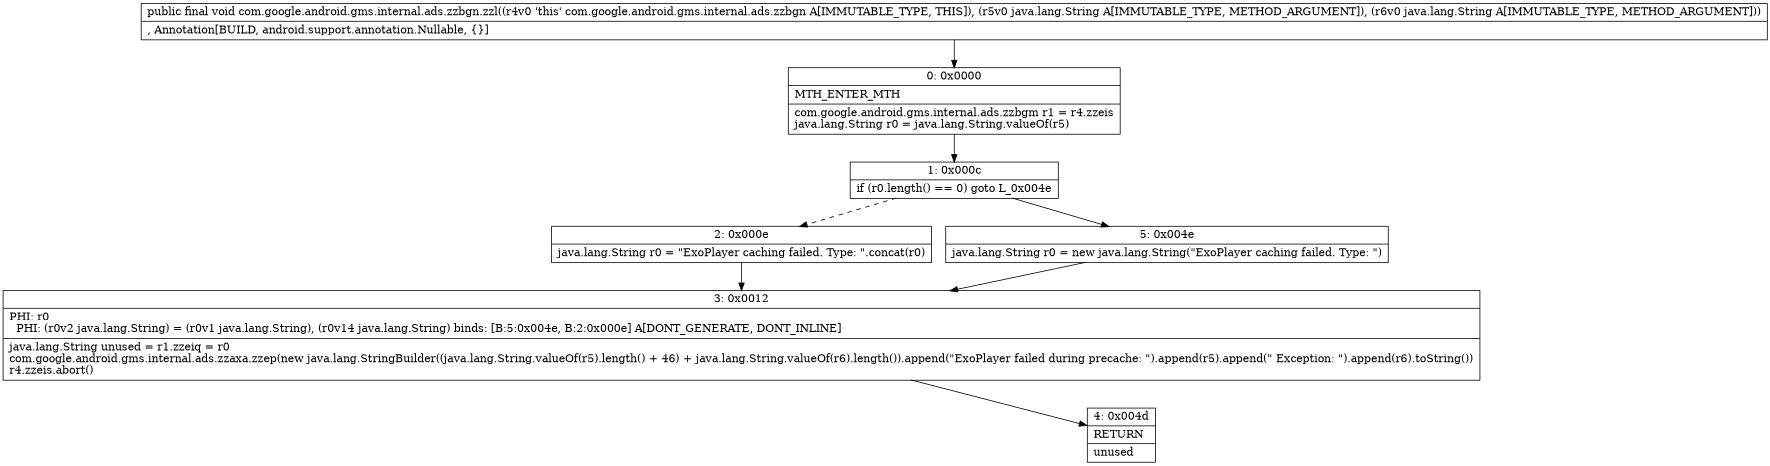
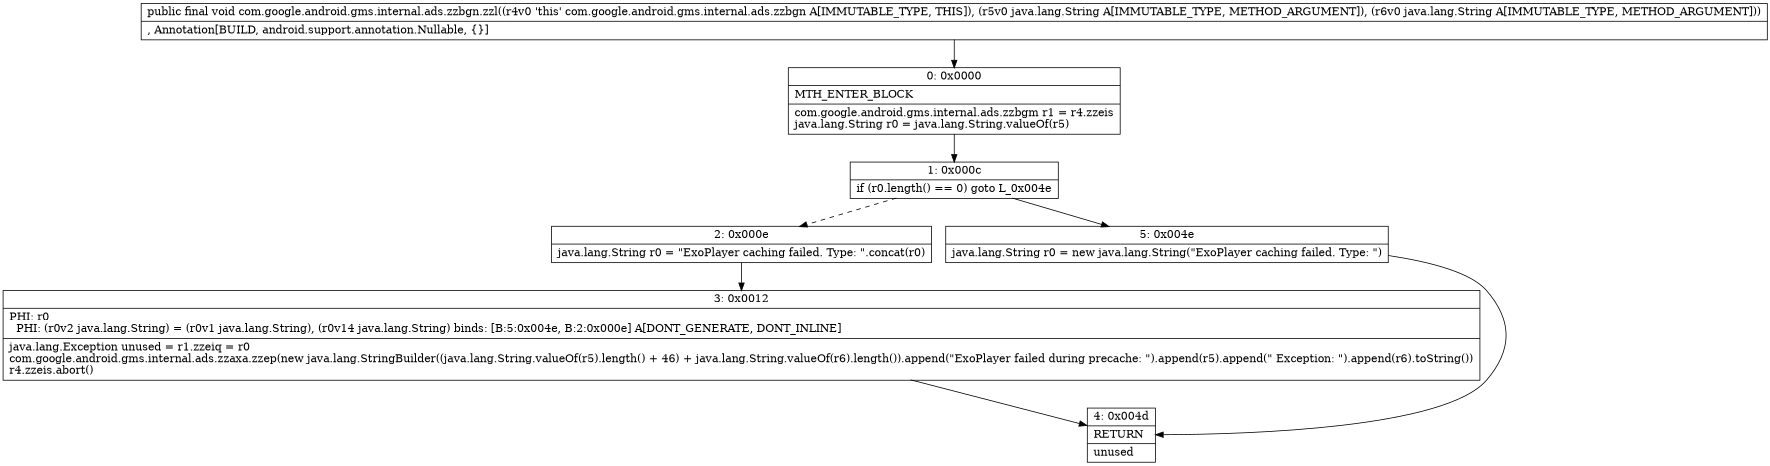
node "0: 0x0000": text "MTH_ENTER_MTH" -> "MTH_ENTER_BLOCK"
edge "5: 0x004e" -> "3: 0x0012": now "5: 0x004e" -> "4: 0x004d"
node "3: 0x0012": text "java.lang.String unused = r1.zzeiq = r0" -> "java.lang.Exception unused = r1.zzeiq = r0"
